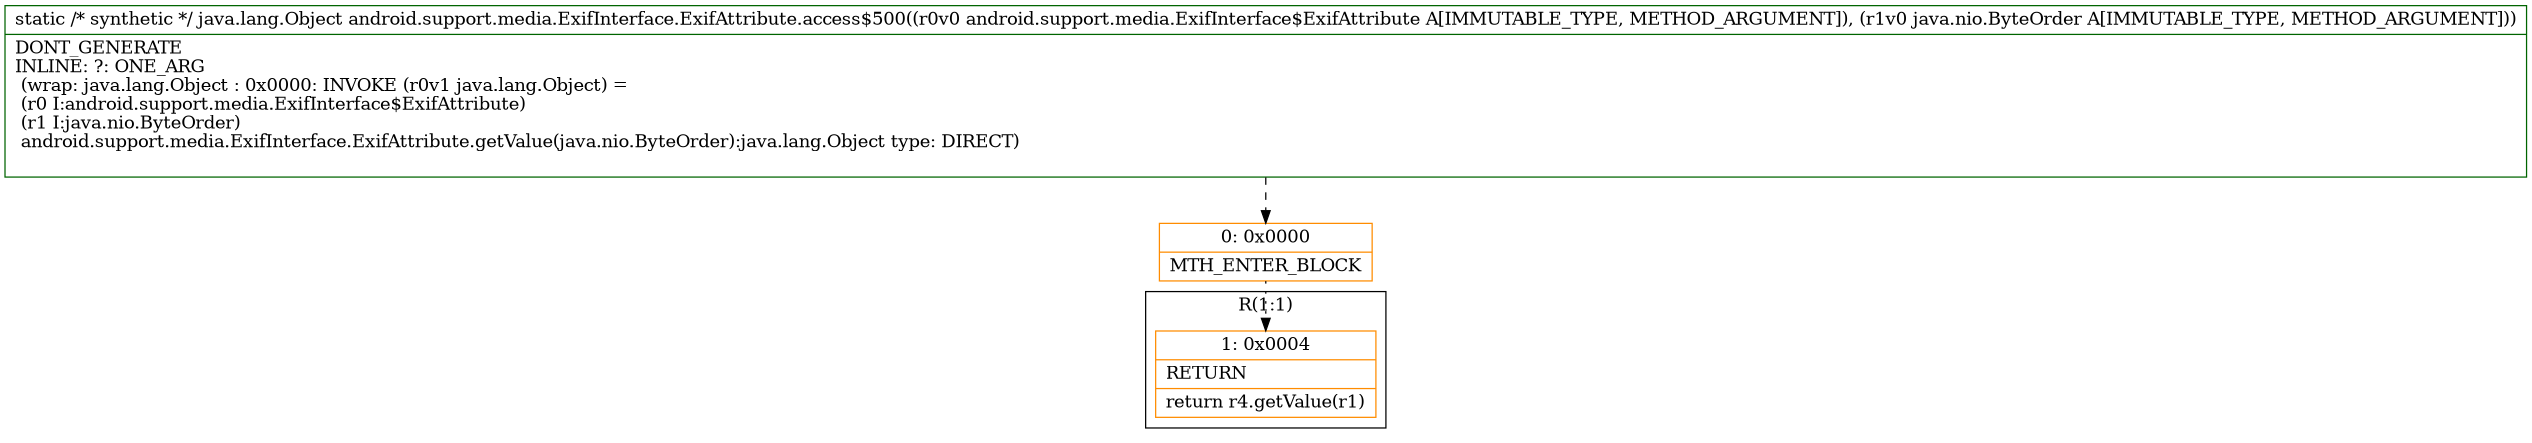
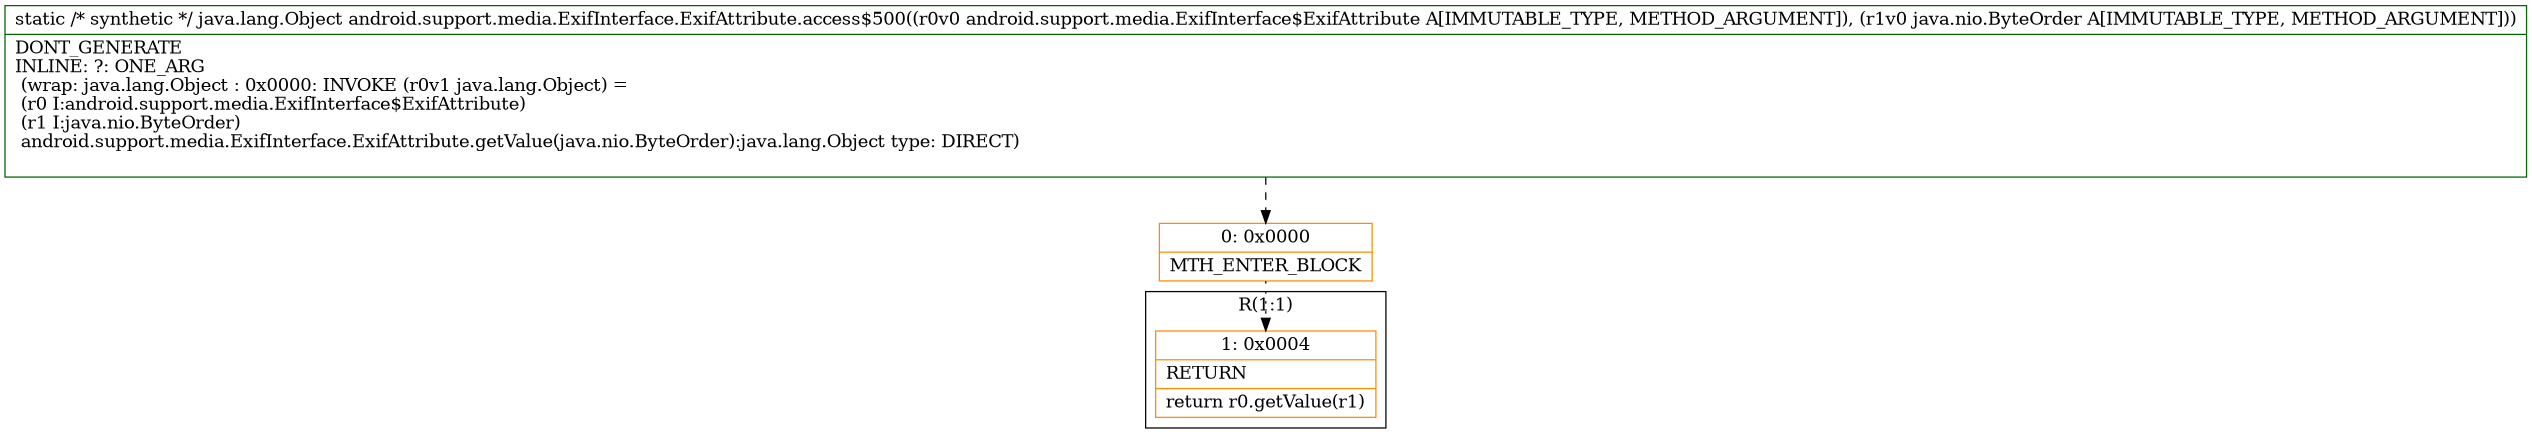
node "1: 0x0004": text "return r4.getValue(r1)" -> "return r0.getValue(r1)"
